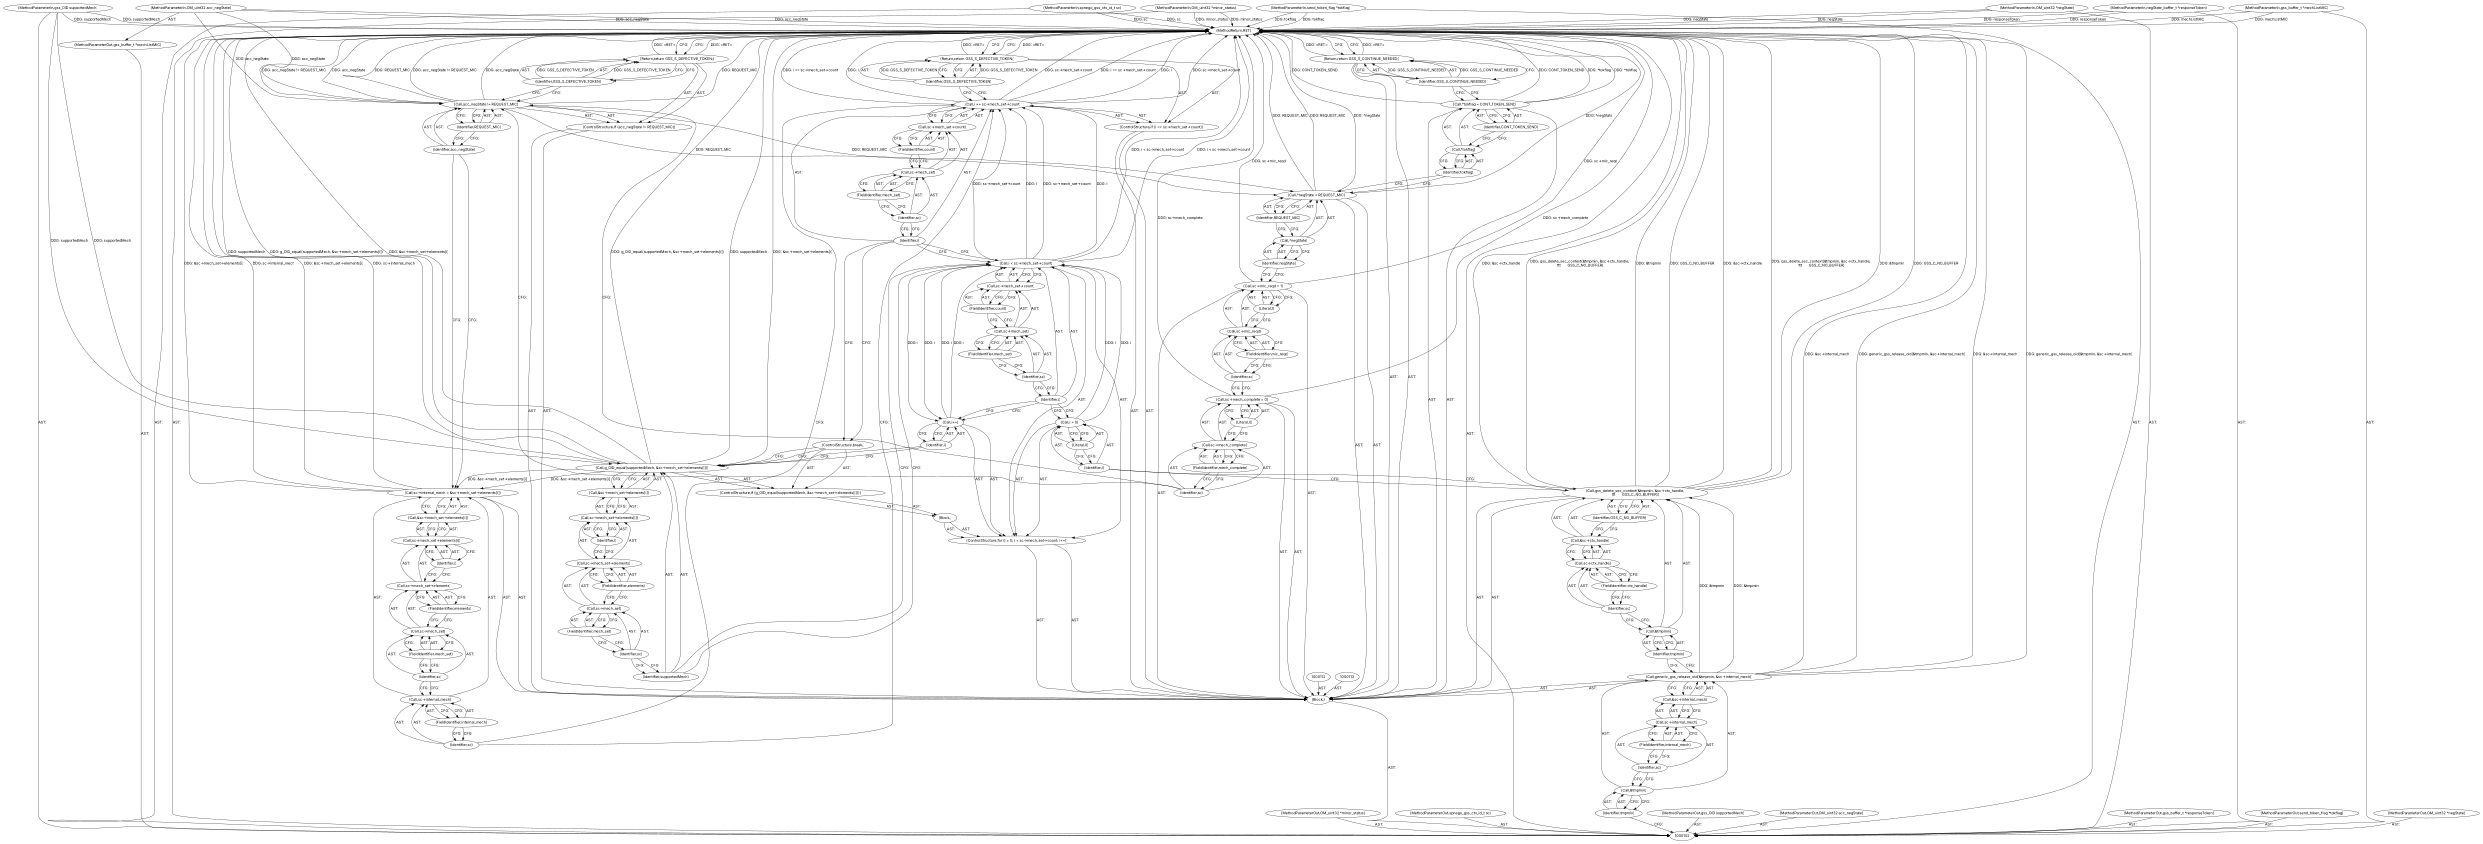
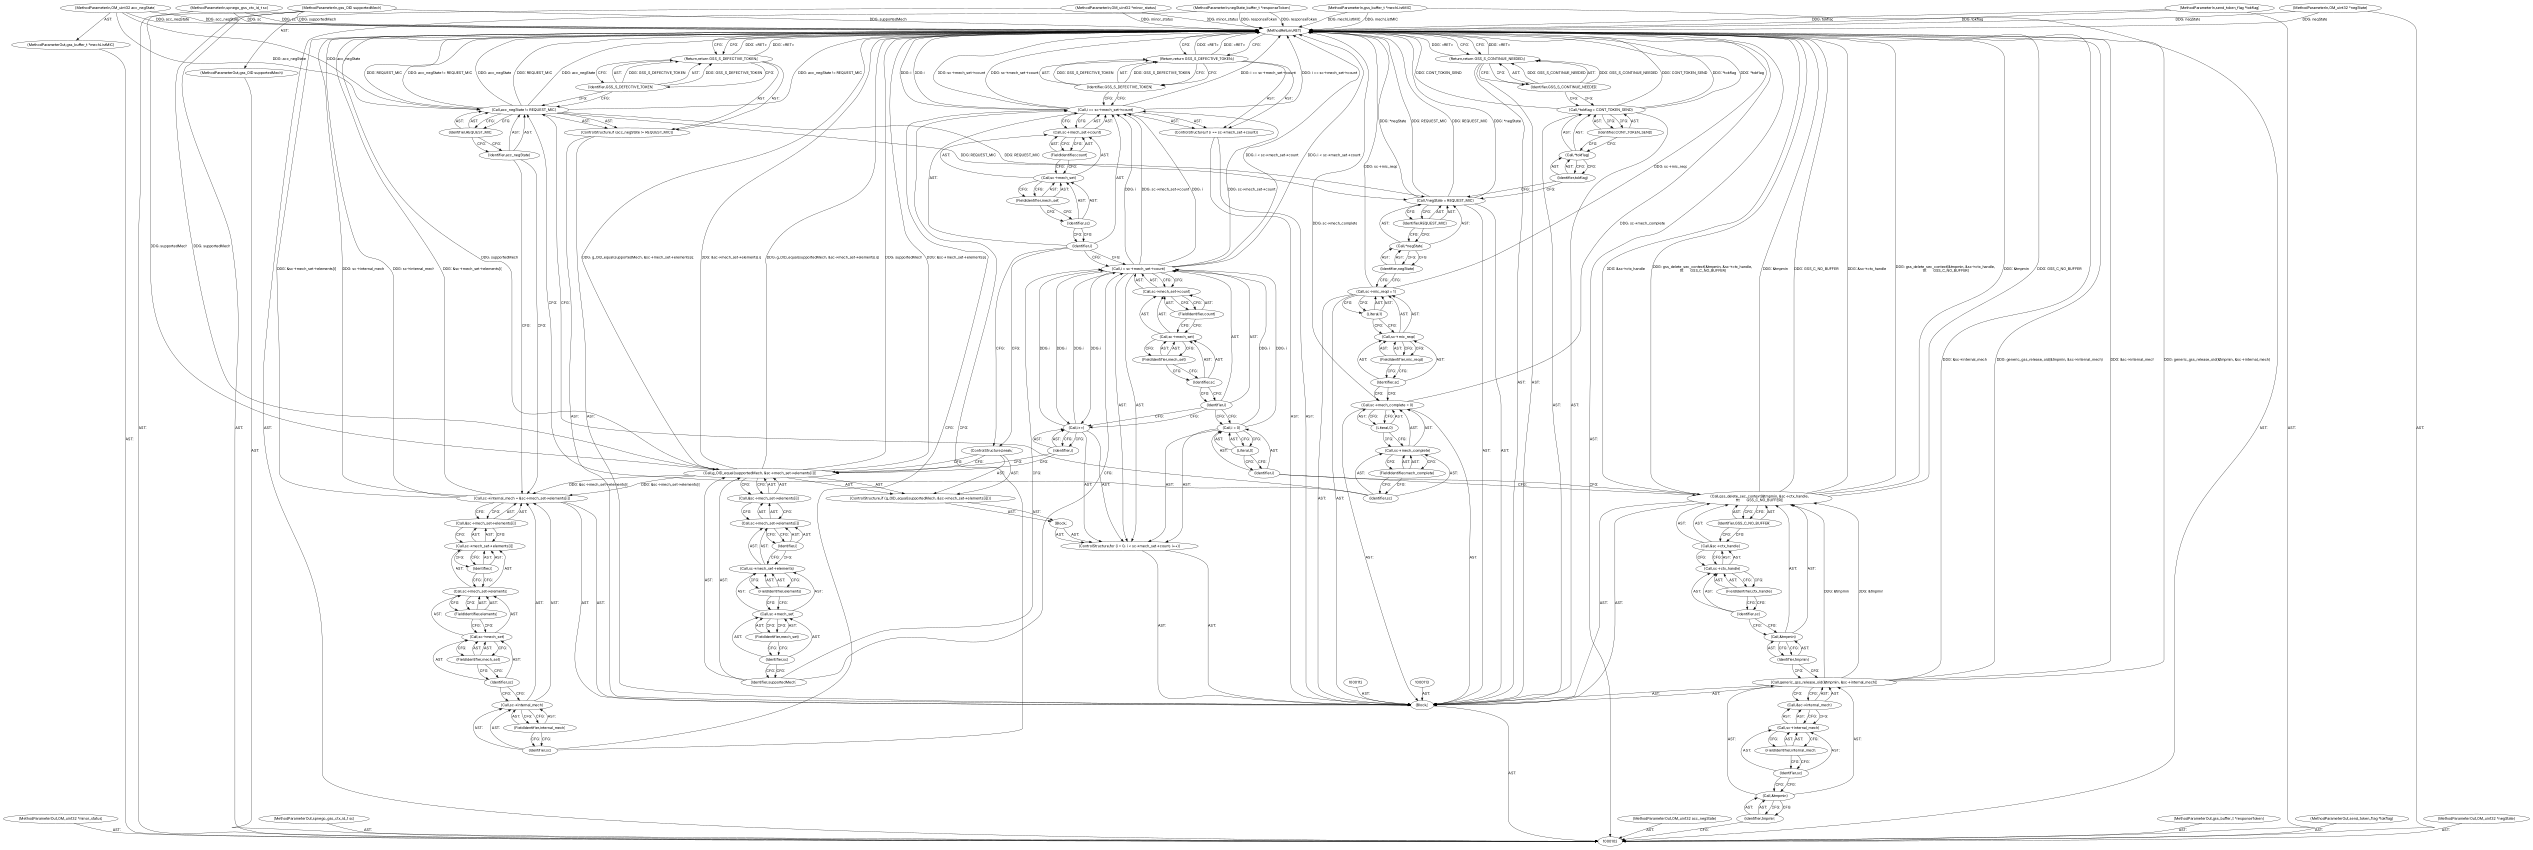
edge "(MethodParameterIn,OM_uint32 *minor_status)" -> "1000102": now "(MethodParameterIn,OM_uint32 *minor_status)" -> "(MethodParameterOut,gss_OID supportedMech)"
